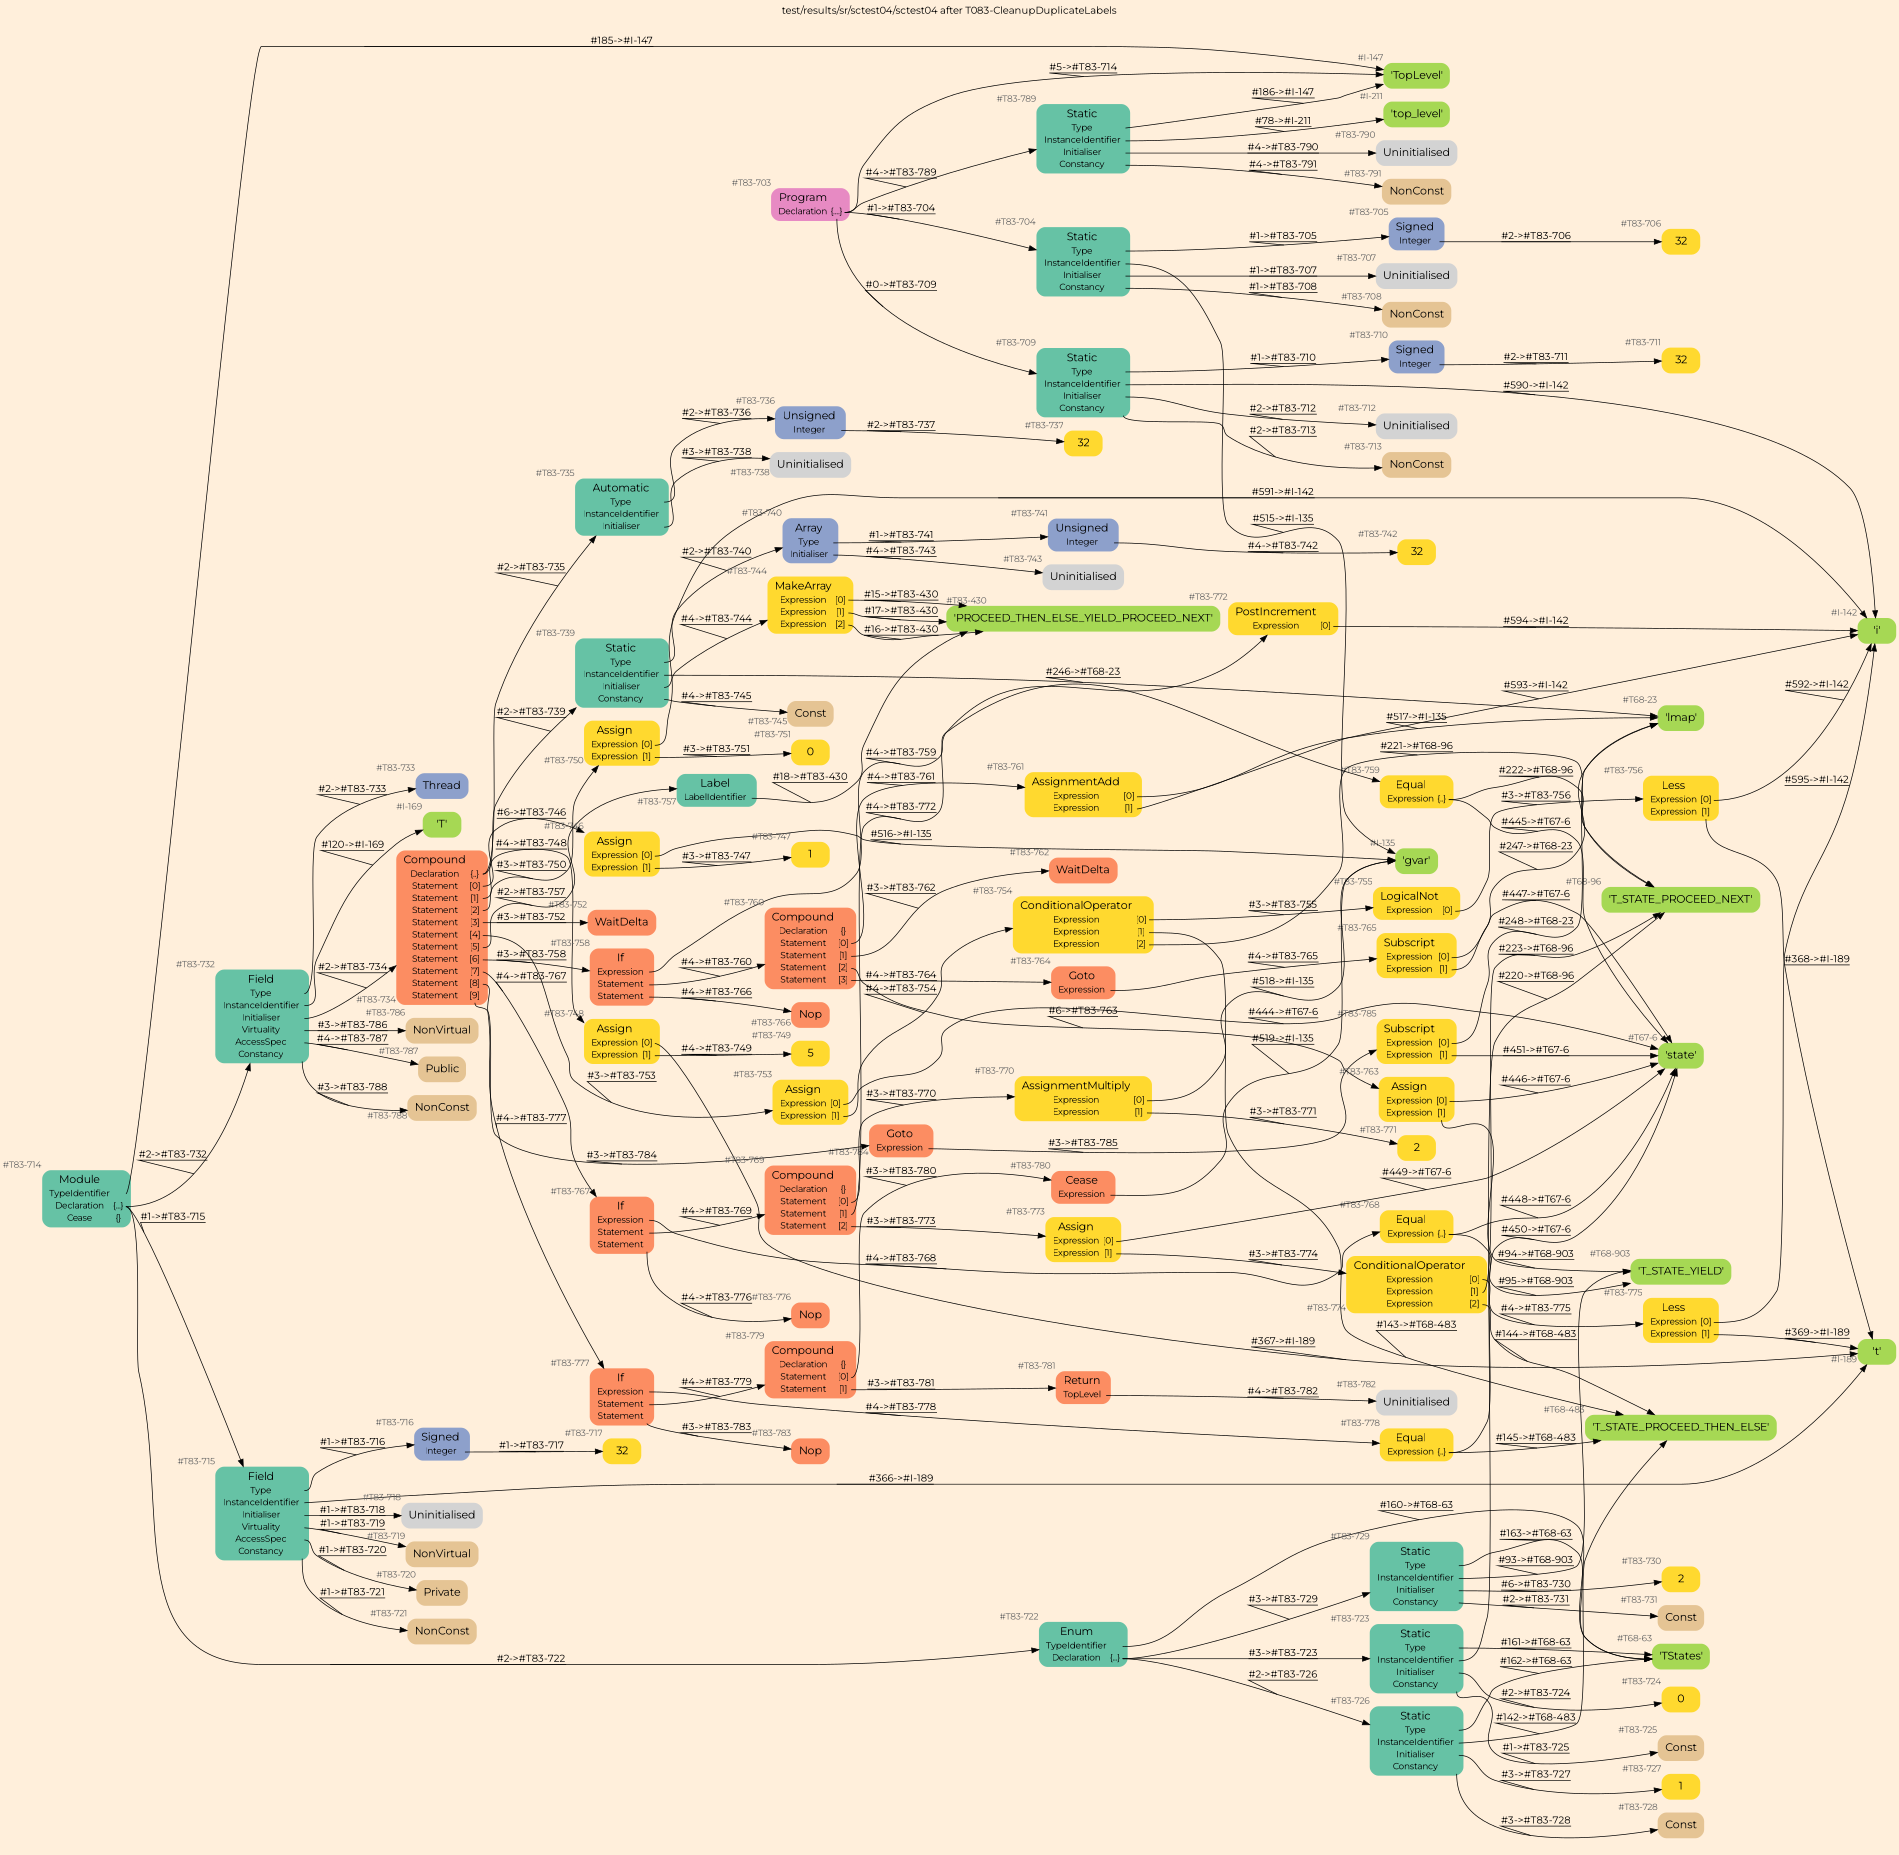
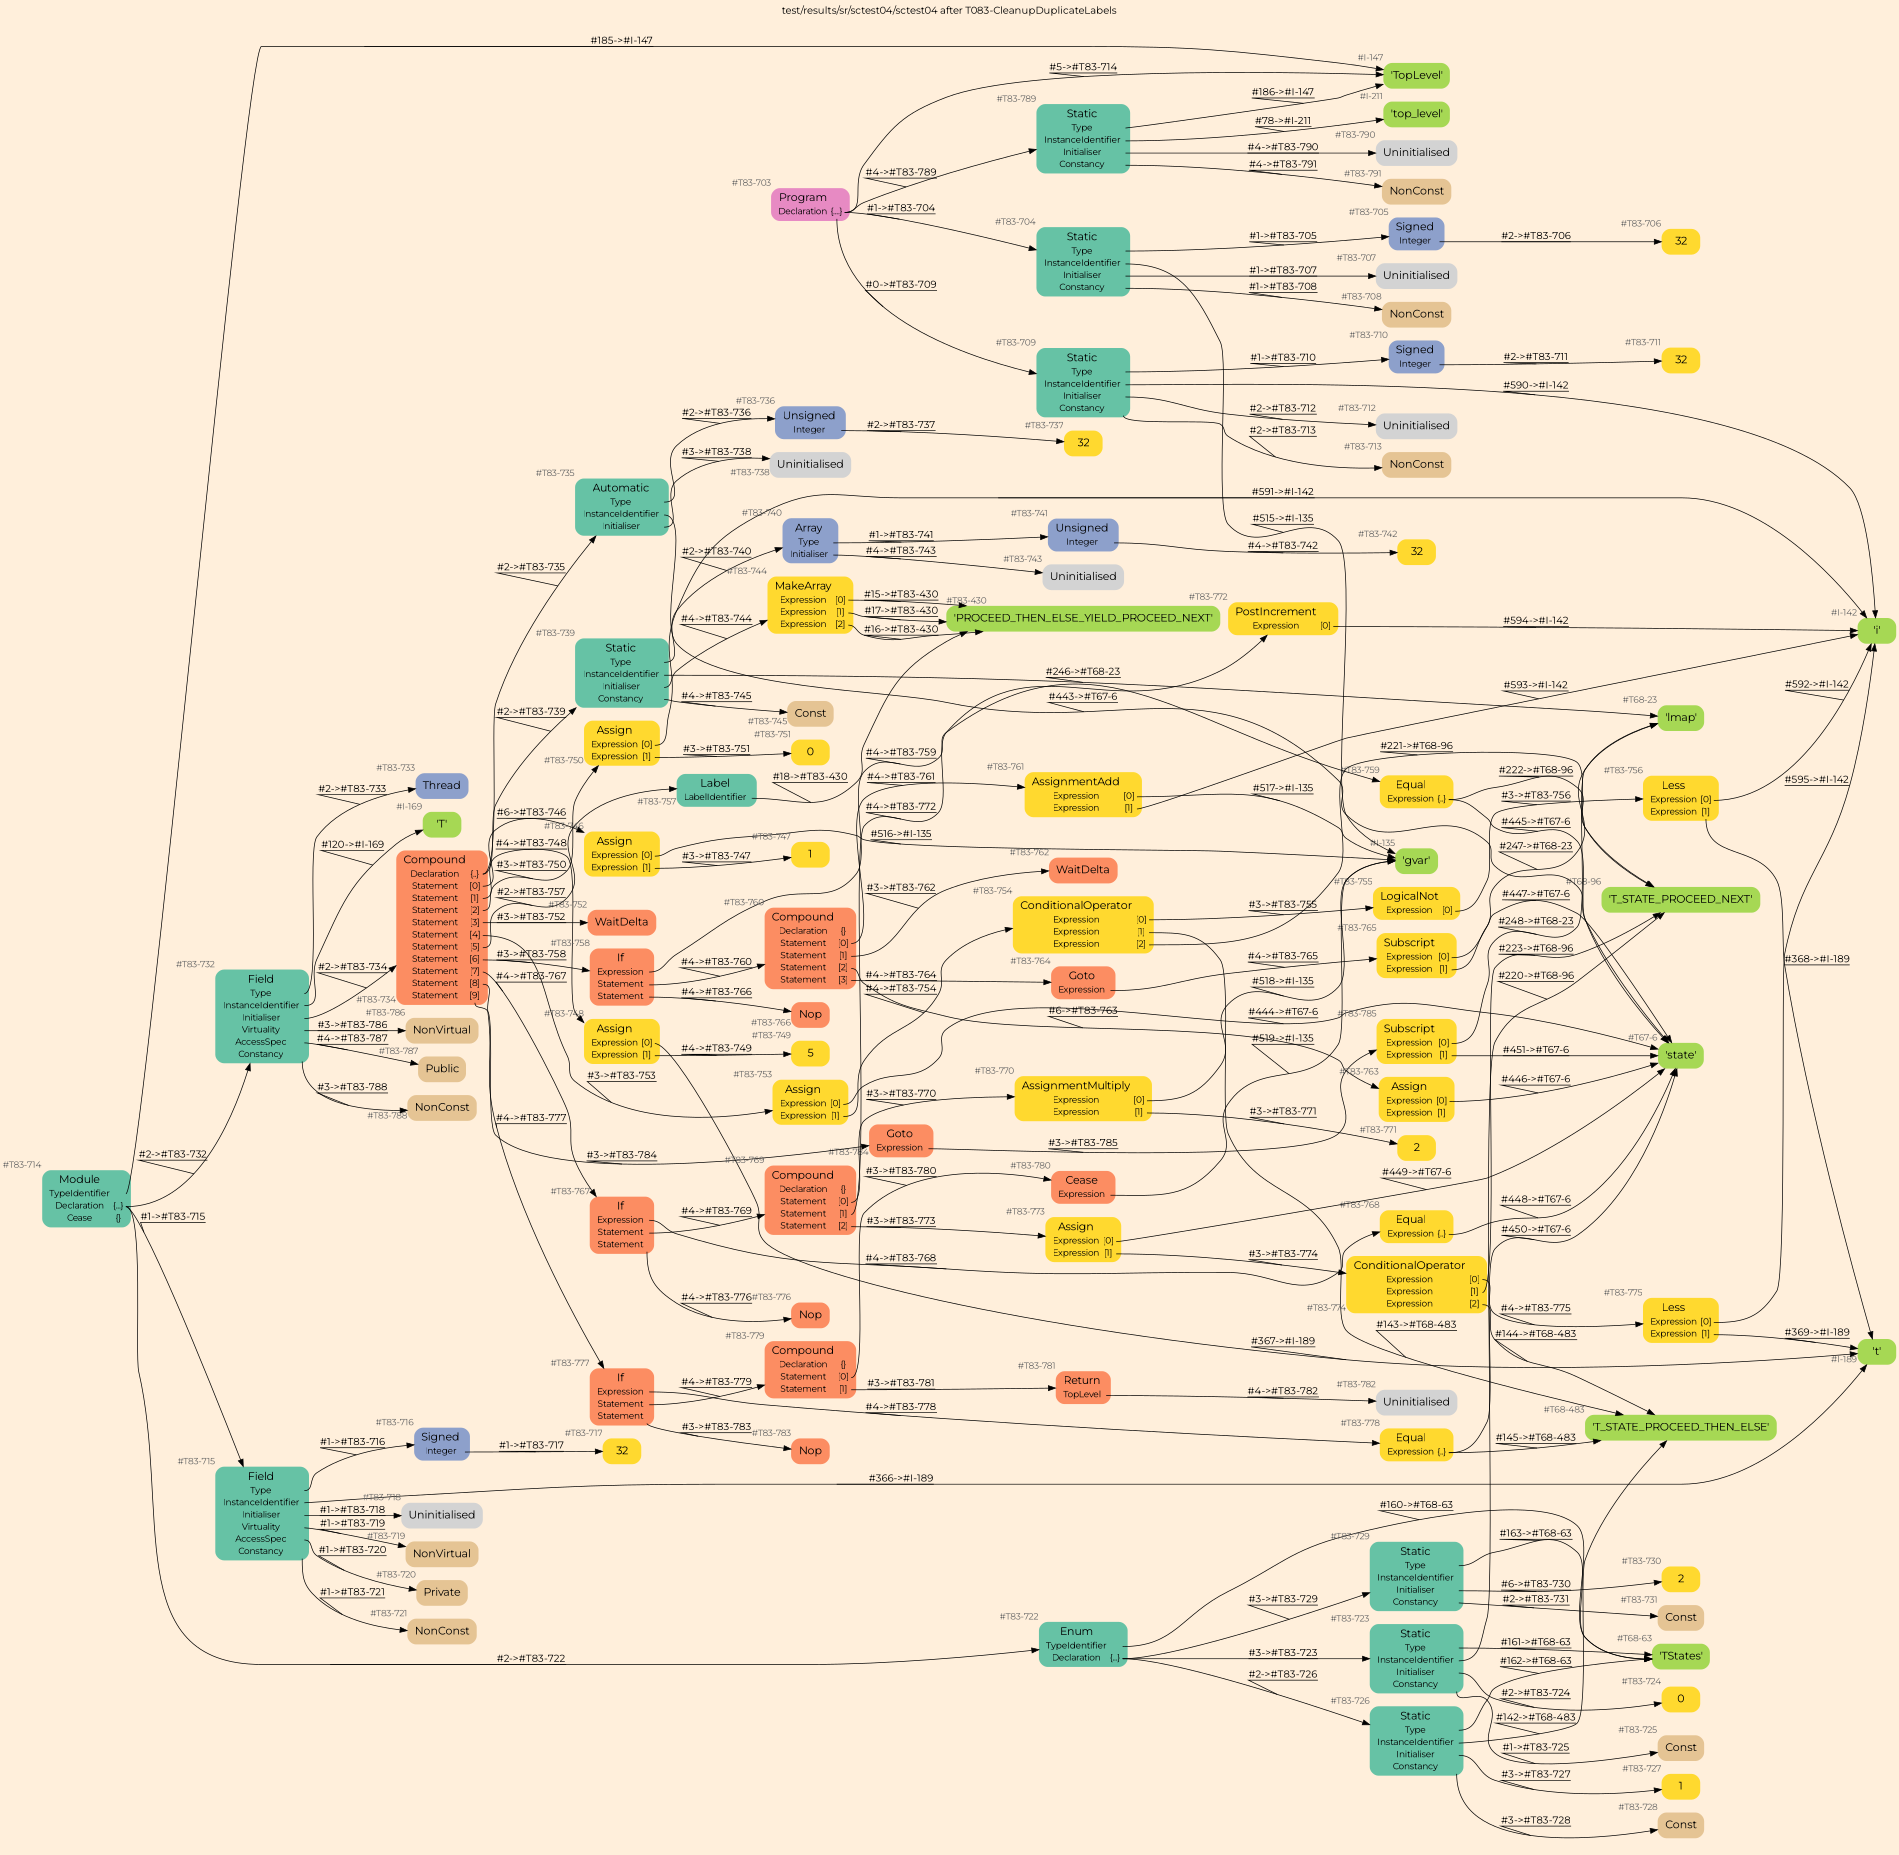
edge "Automatic" -> "'state'": added, label "#443->#T67-6"
edge "AssignmentAdd" -> "'lmap'": now "AssignmentAdd" -> "'gvar'"
node "'T_STATE_YIELD'": removed
